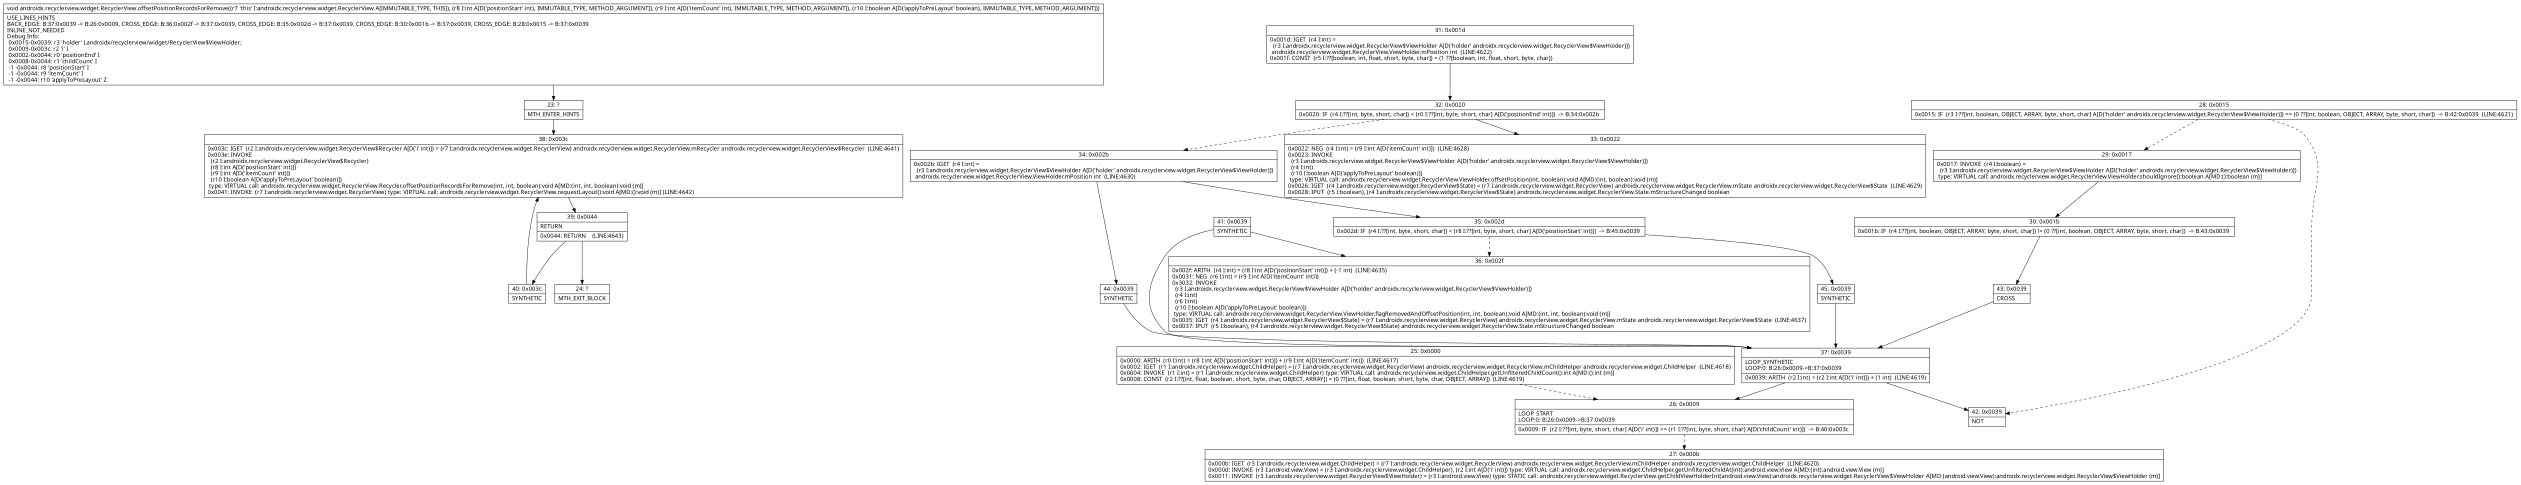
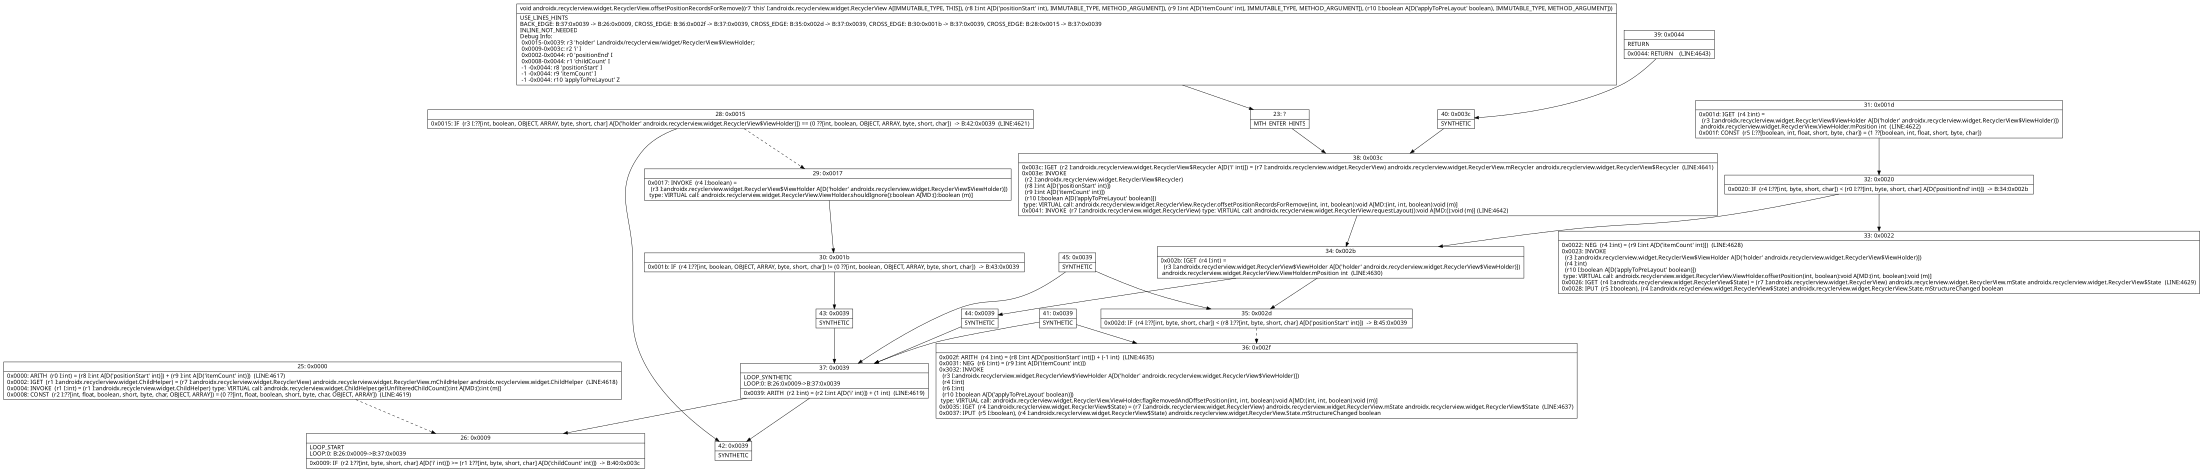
edge "32: 0x0020" -> "34: 0x002b": style dashed -> solid
edge "38: 0x003c" -> "39: 0x0044": now "38: 0x003c" -> "34: 0x002b"
edge "35: 0x002d" -> "45: 0x0039": reversed
node "24: ?": removed
node "43: 0x0039": text "CROSS" -> "SYNTHETIC"
edge "28: 0x0015" -> "42: 0x0039": style dashed -> solid
node "42: 0x0039": text "NOT" -> "SYNTHETIC"
node "27: 0x000b": removed
